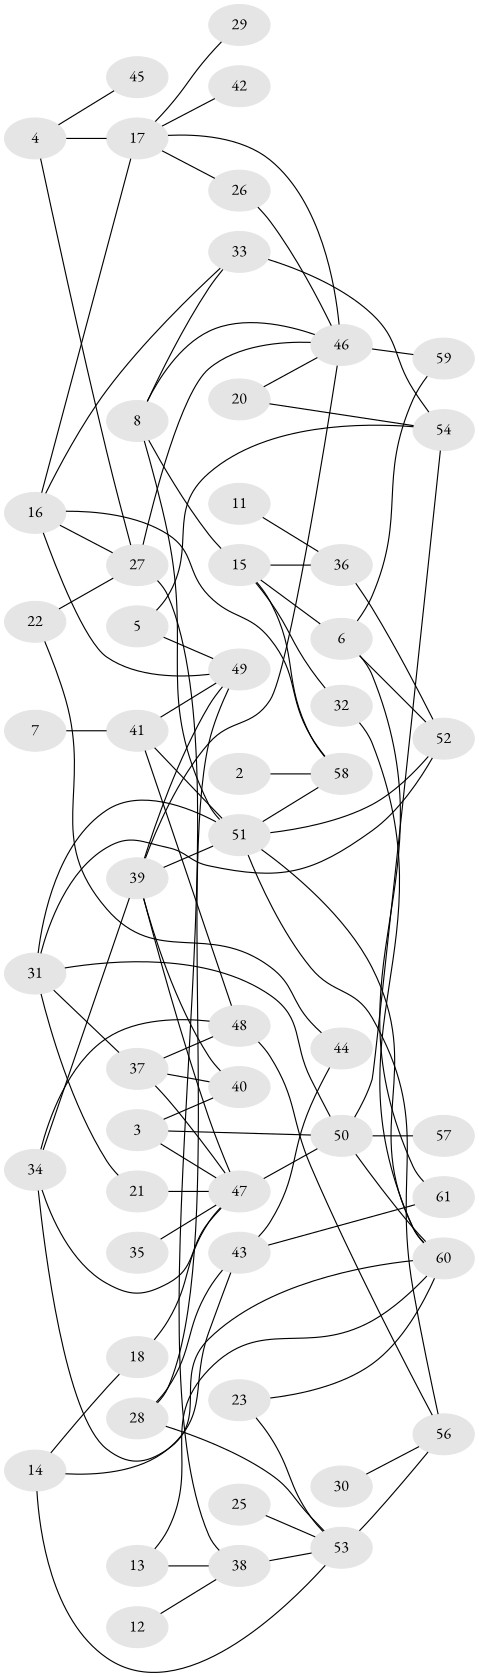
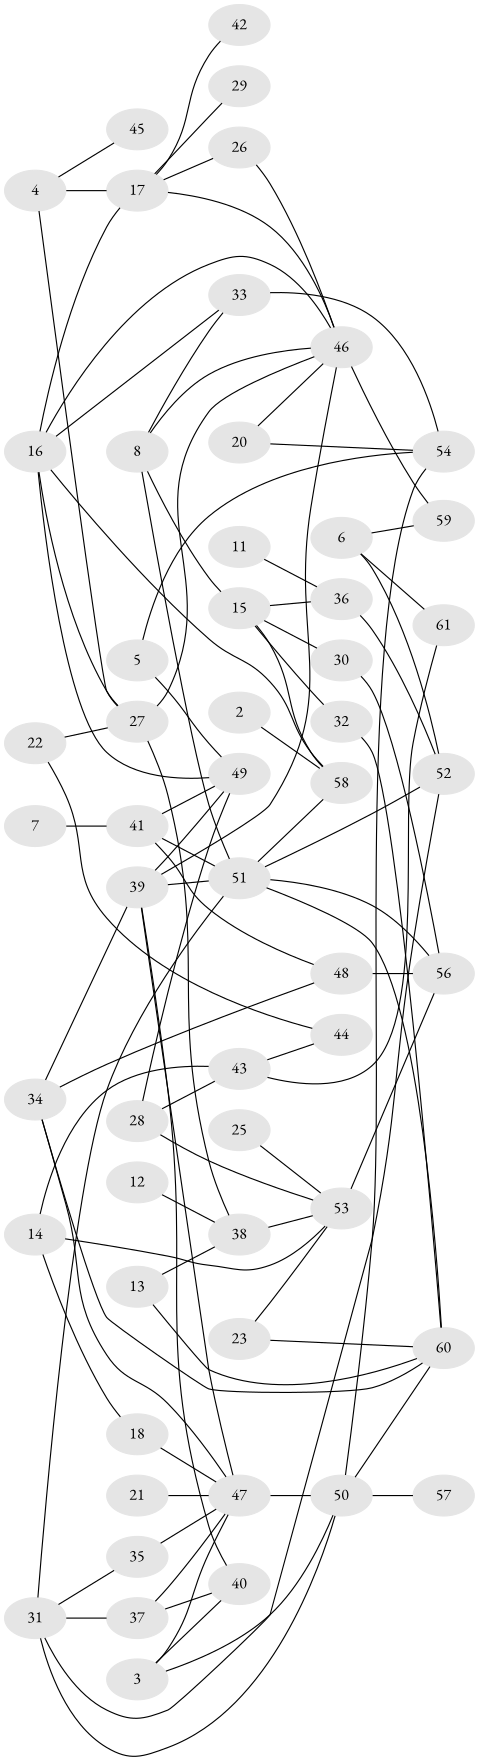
edge "46" -- "16": added
edge "15" -- "6": now "15" -- "30"
edge "48" -- "37": removed
edge "31" -- "21": now "31" -- "35"
